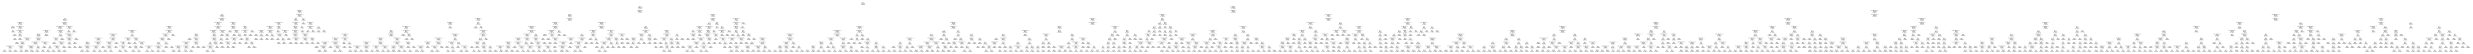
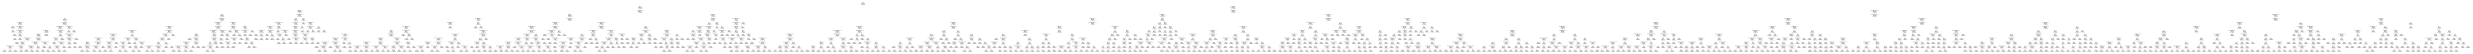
node "gini = 0.469 samples = 8 value = [3, 5] class = Target[>50K]": added
